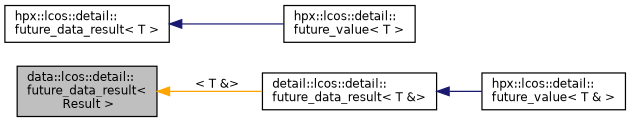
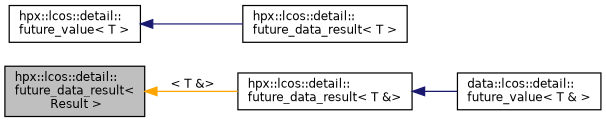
edge "hpx::lcos::detail:: future_value< T >" -> "hpx::lcos::detail:: future_data_result< T >": reversed
node "data::lcos::detail:: future_data_result< Result >": label "data::lcos::detail:: future_data_result< Result >" -> "hpx::lcos::detail:: future_data_result< Result >"
node "detail::lcos::detail:: future_data_result< T &>": label "detail::lcos::detail:: future_data_result< T &>" -> "hpx::lcos::detail:: future_data_result< T &>"
node "hpx::lcos::detail:: future_value< T & >": label "hpx::lcos::detail:: future_value< T & >" -> "data::lcos::detail:: future_value< T & >"
